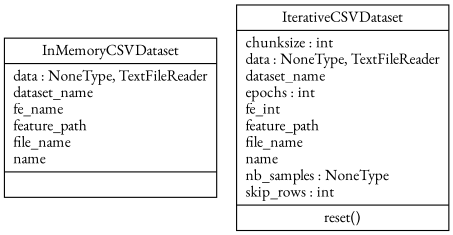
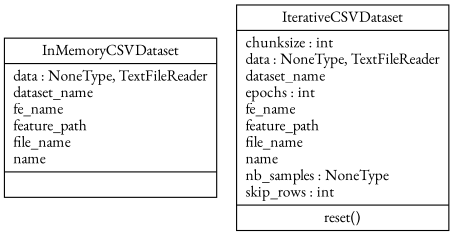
node "IterativeCSVDataset": text "fe_int" -> "fe_name"
